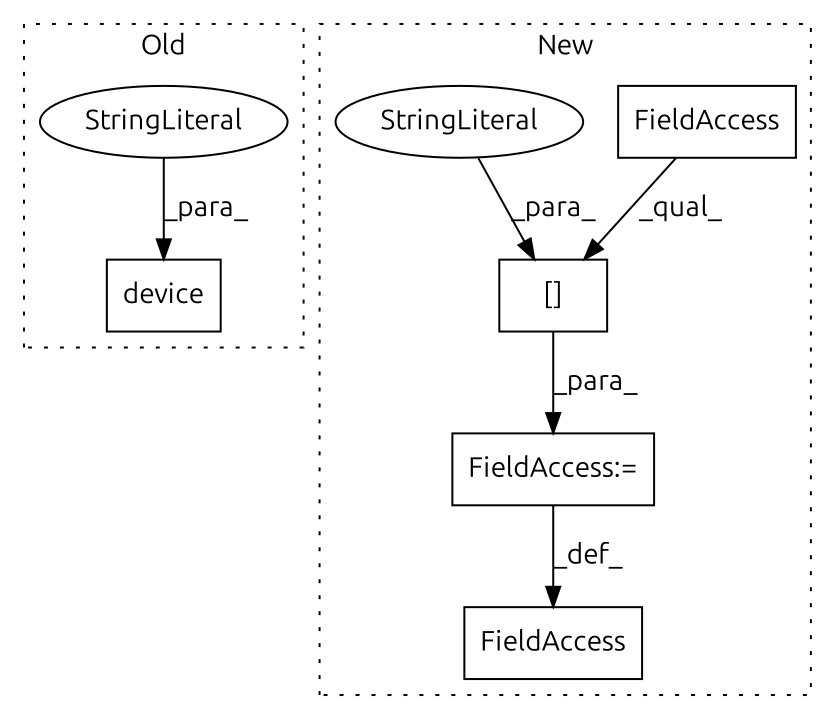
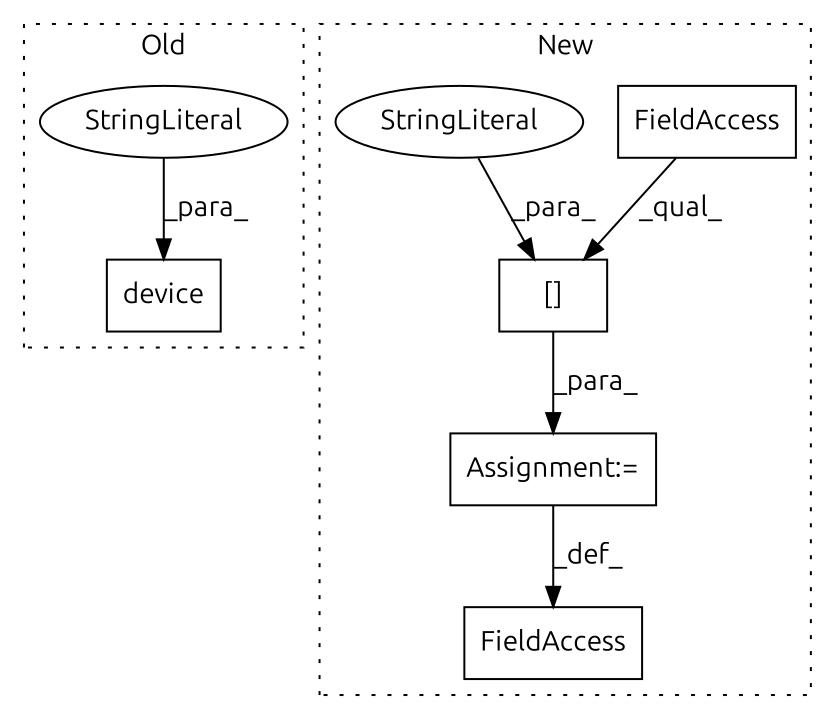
node "FieldAccess:=": label "FieldAccess:=" -> "Assignment:="
